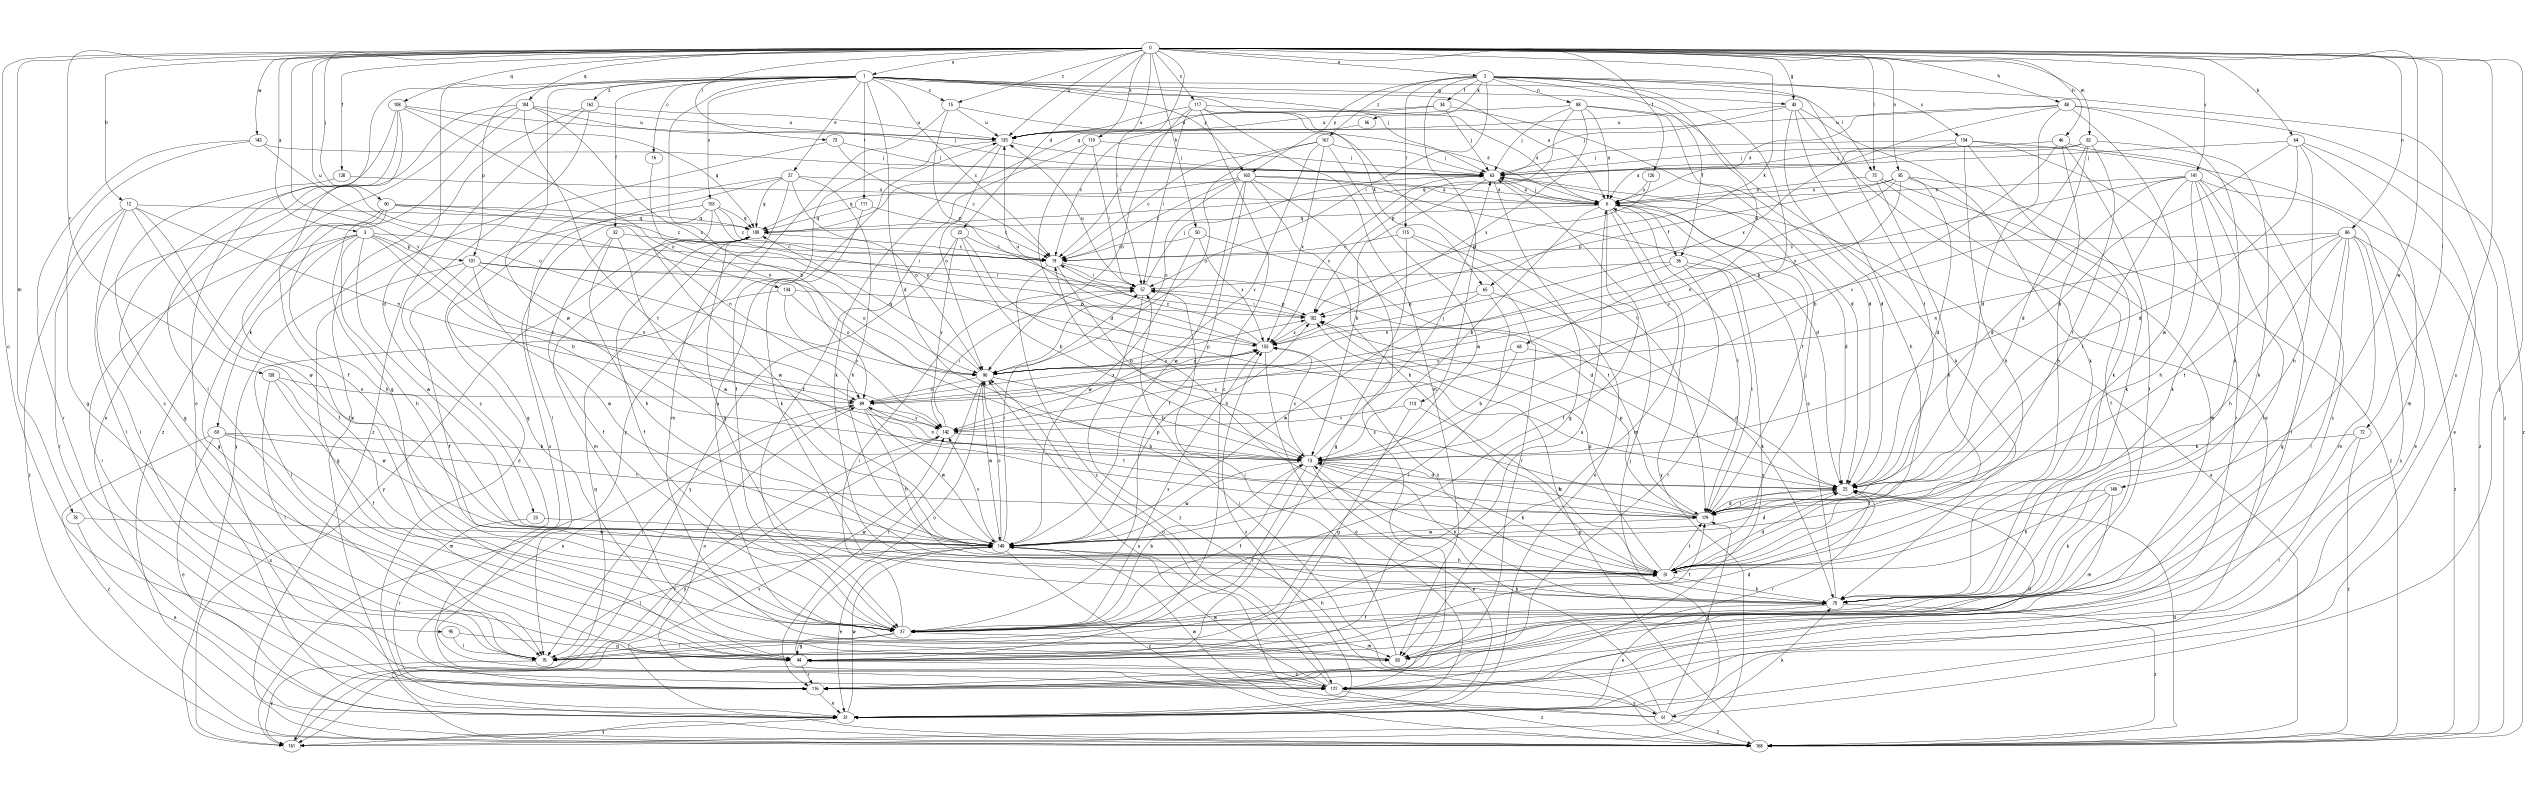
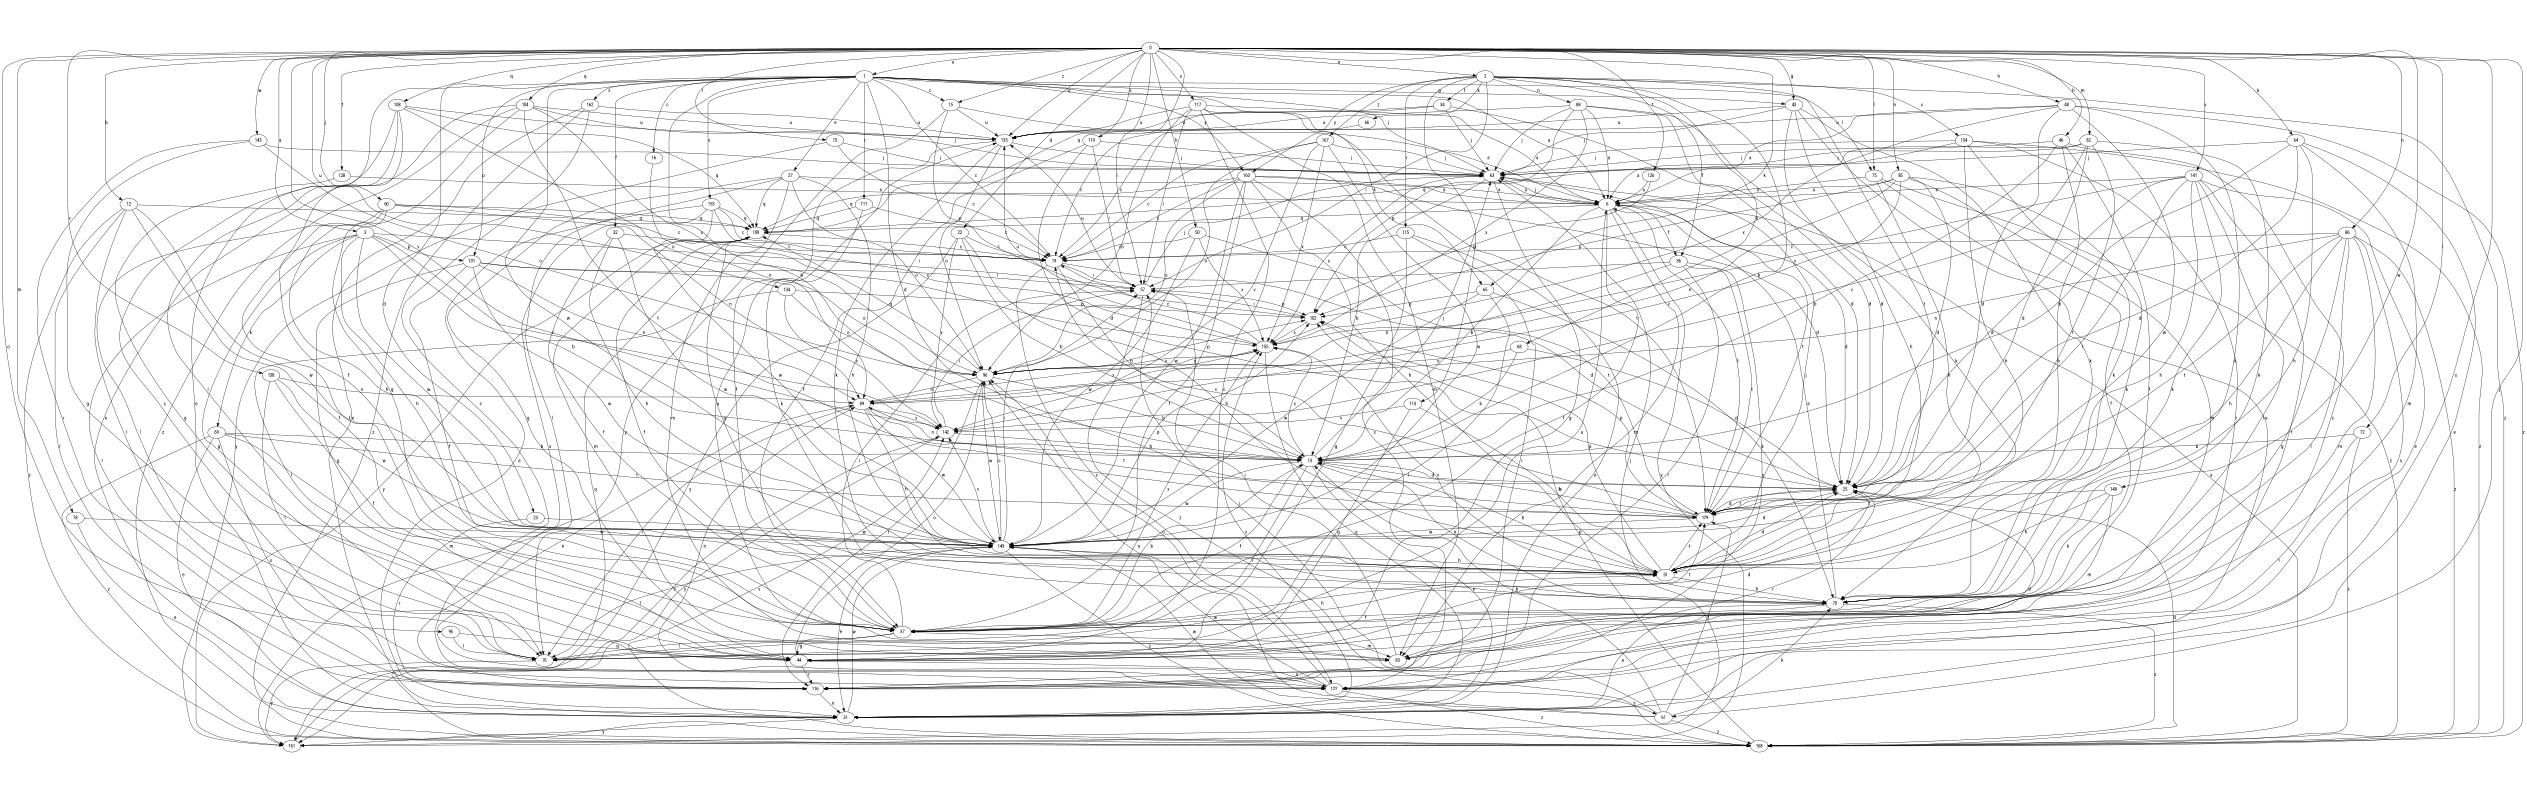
edge "12" -> "89": removed, label "n"
